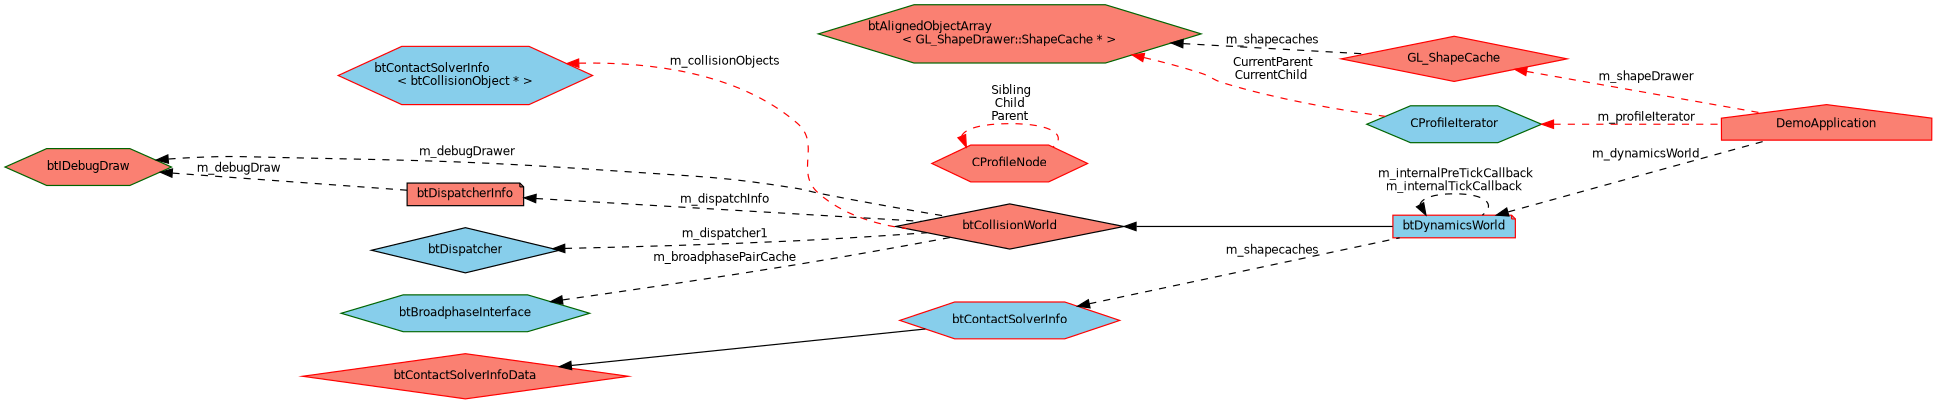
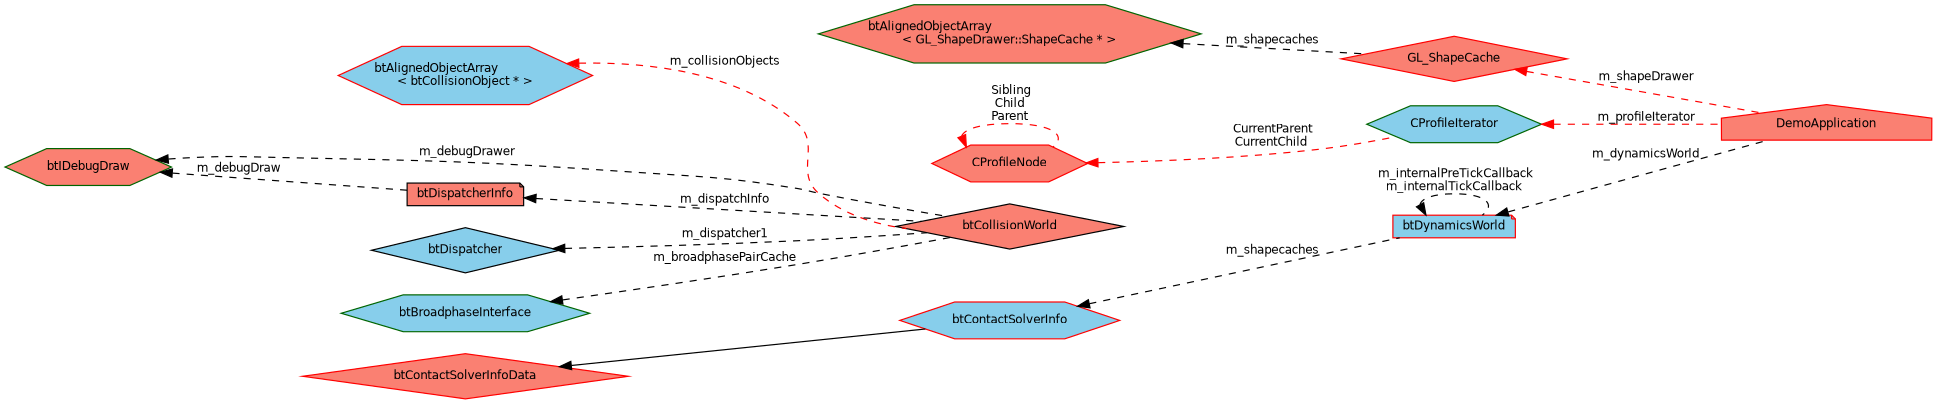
node "btContactSolverInfo < btCollisionObject * >": label "btContactSolverInfo < btCollisionObject * >" -> "btAlignedObjectArray < btCollisionObject * >"
edge "CProfileIterator" -> "btAlignedObjectArray < GL_ShapeDrawer::ShapeCache * >": now "CProfileIterator" -> "CProfileNode"
edge "btDynamicsWorld" -> "btCollisionWorld": removed
